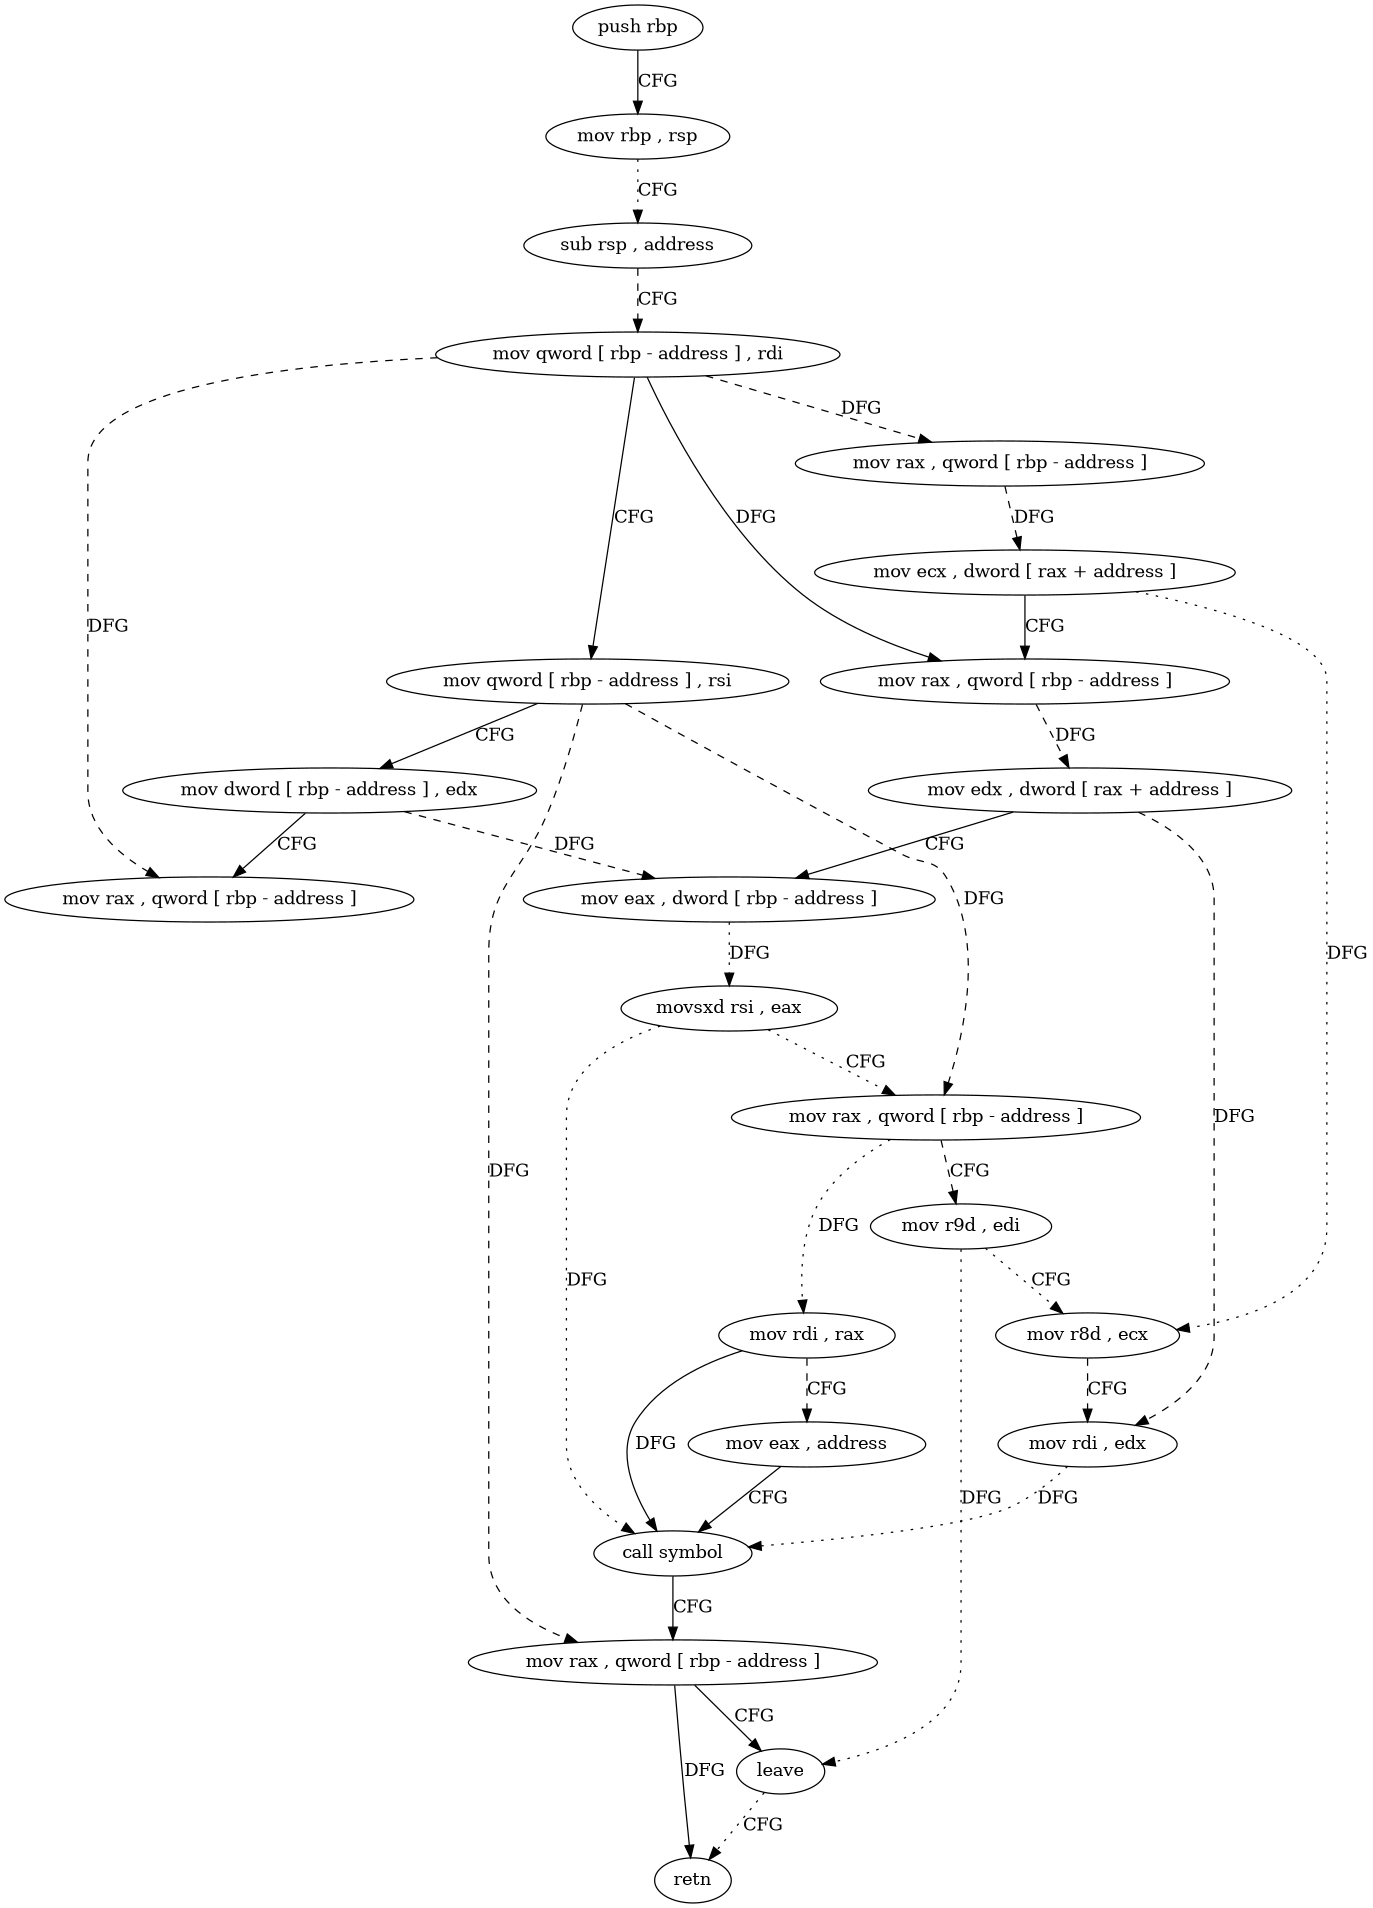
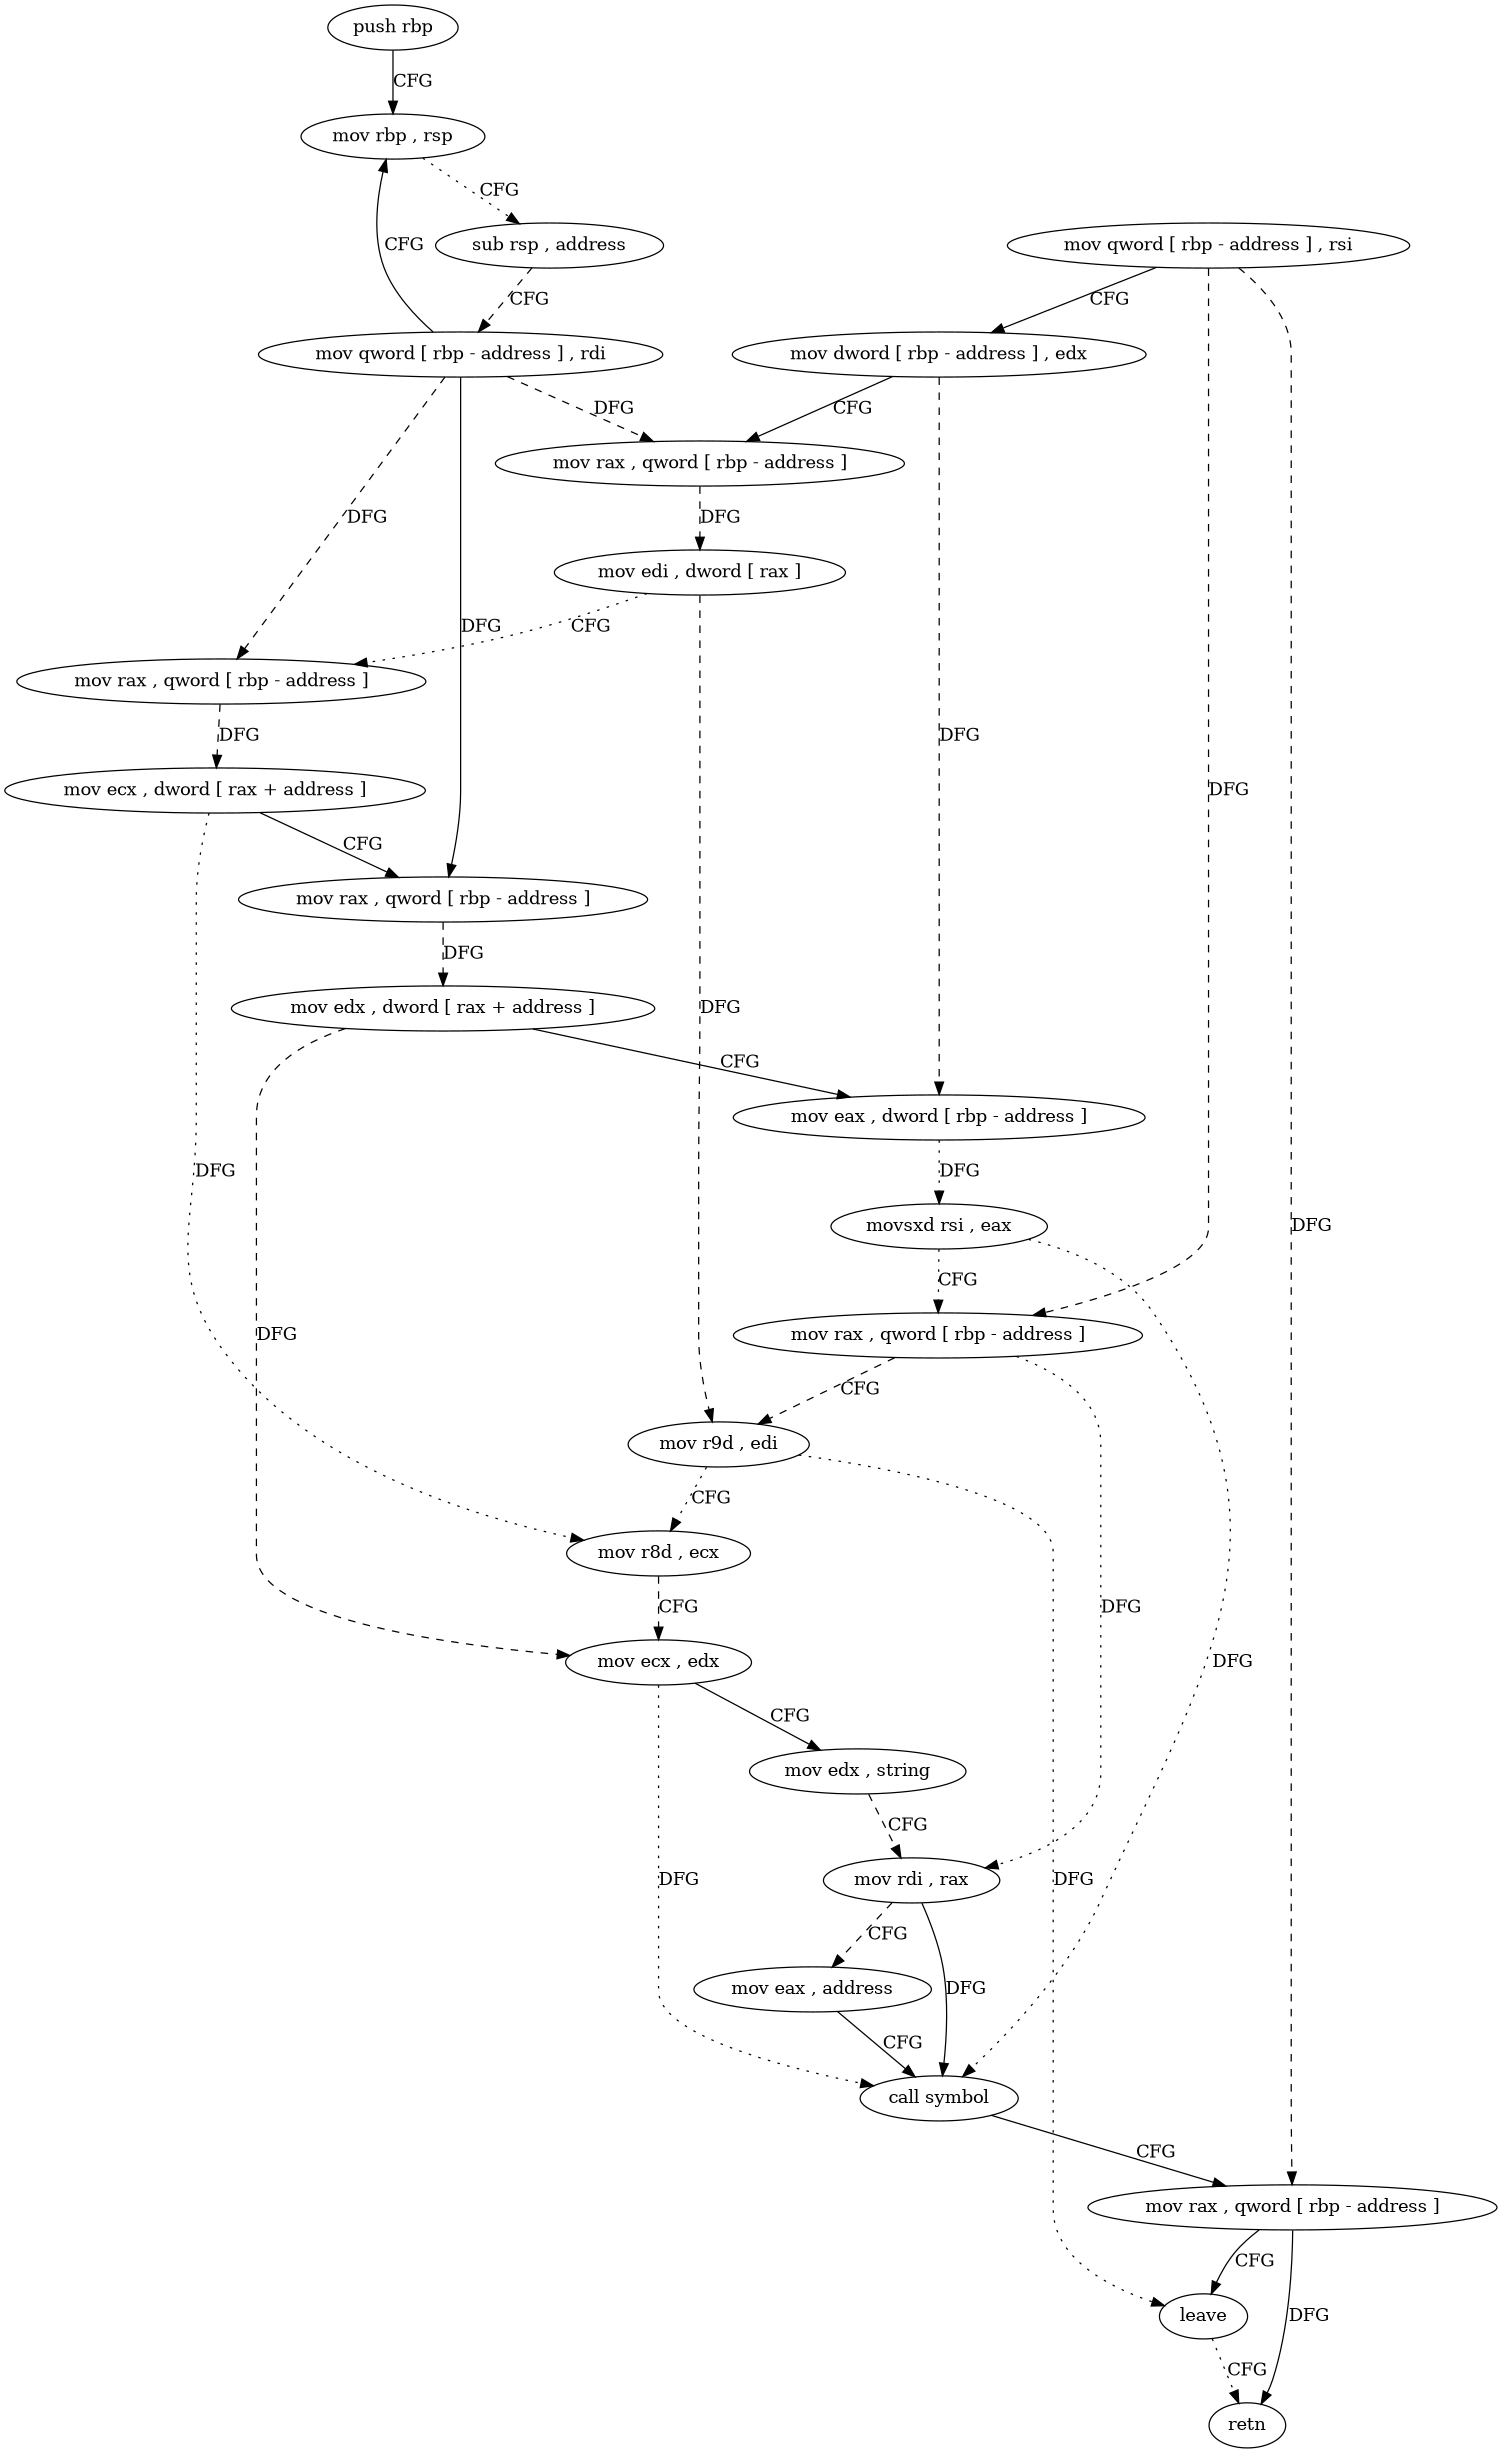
edge "mov qword [ rbp - address ] , rdi" -> "mov qword [ rbp - address ] , rsi": now "mov qword [ rbp - address ] , rdi" -> "mov rbp , rsp"
node "mov edi , dword [ rax ]": added
node "mov rdi , edx": label "mov rdi , edx" -> "mov ecx , edx"
node "mov edx , string": added
